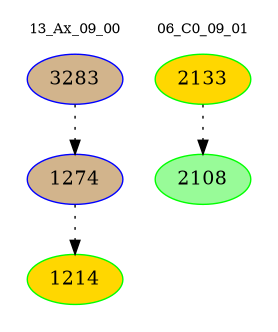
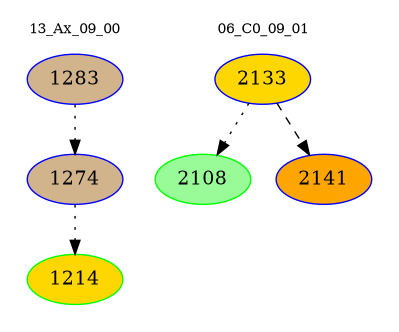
node "3283": label "3283" -> "1283"
node "2133": color green -> blue
node "2141": added
